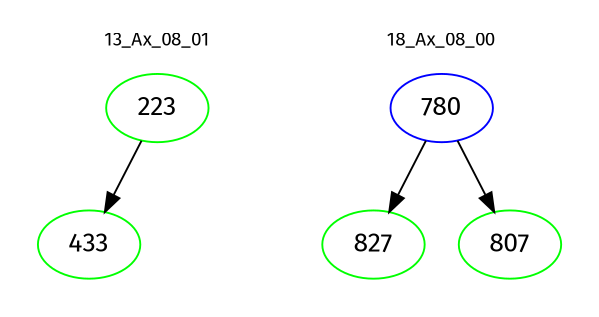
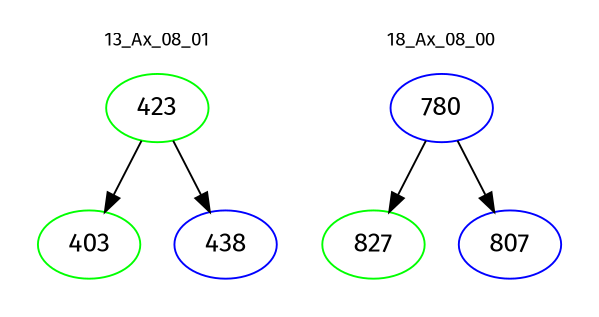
node "223": label "223" -> "423"
node "433": label "433" -> "403"
node "438": added
node "807": color green -> blue
